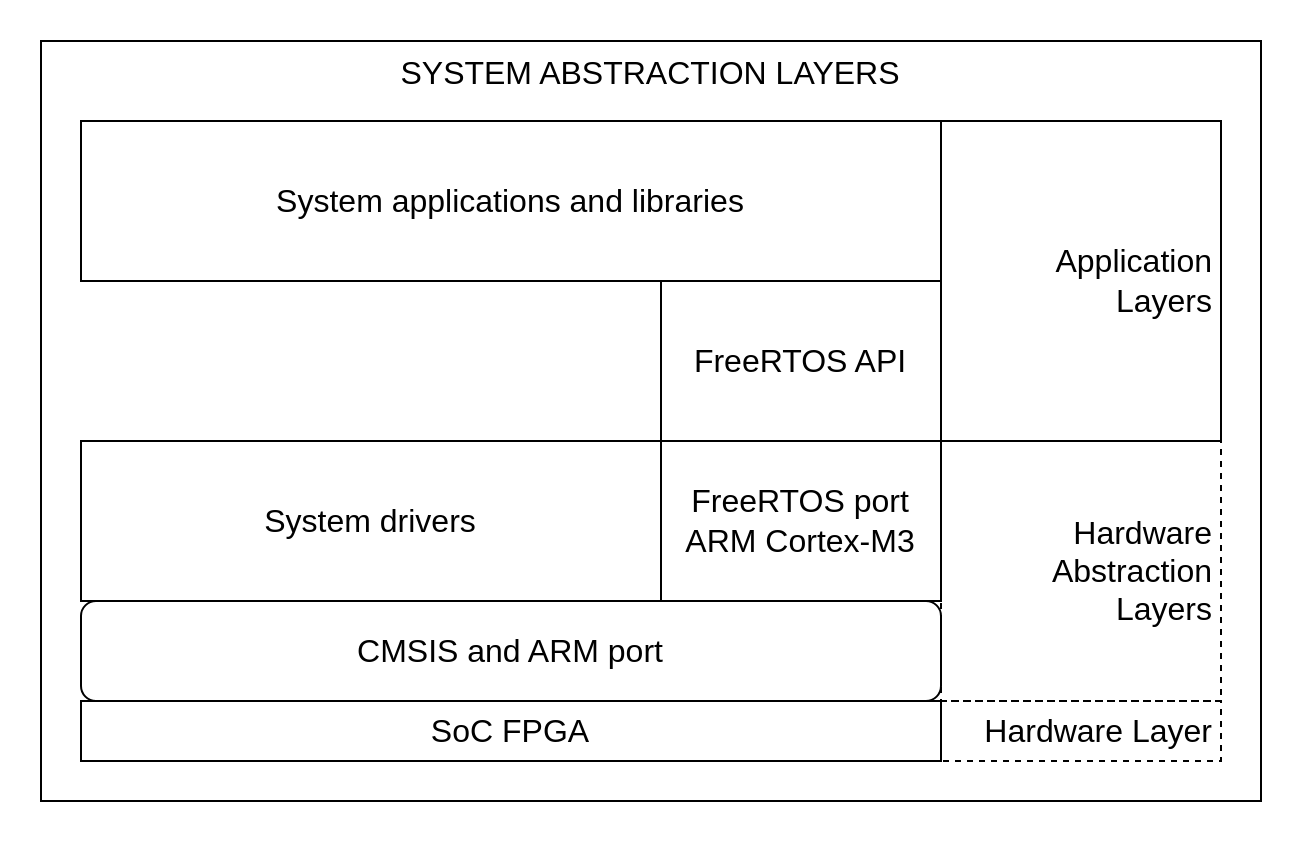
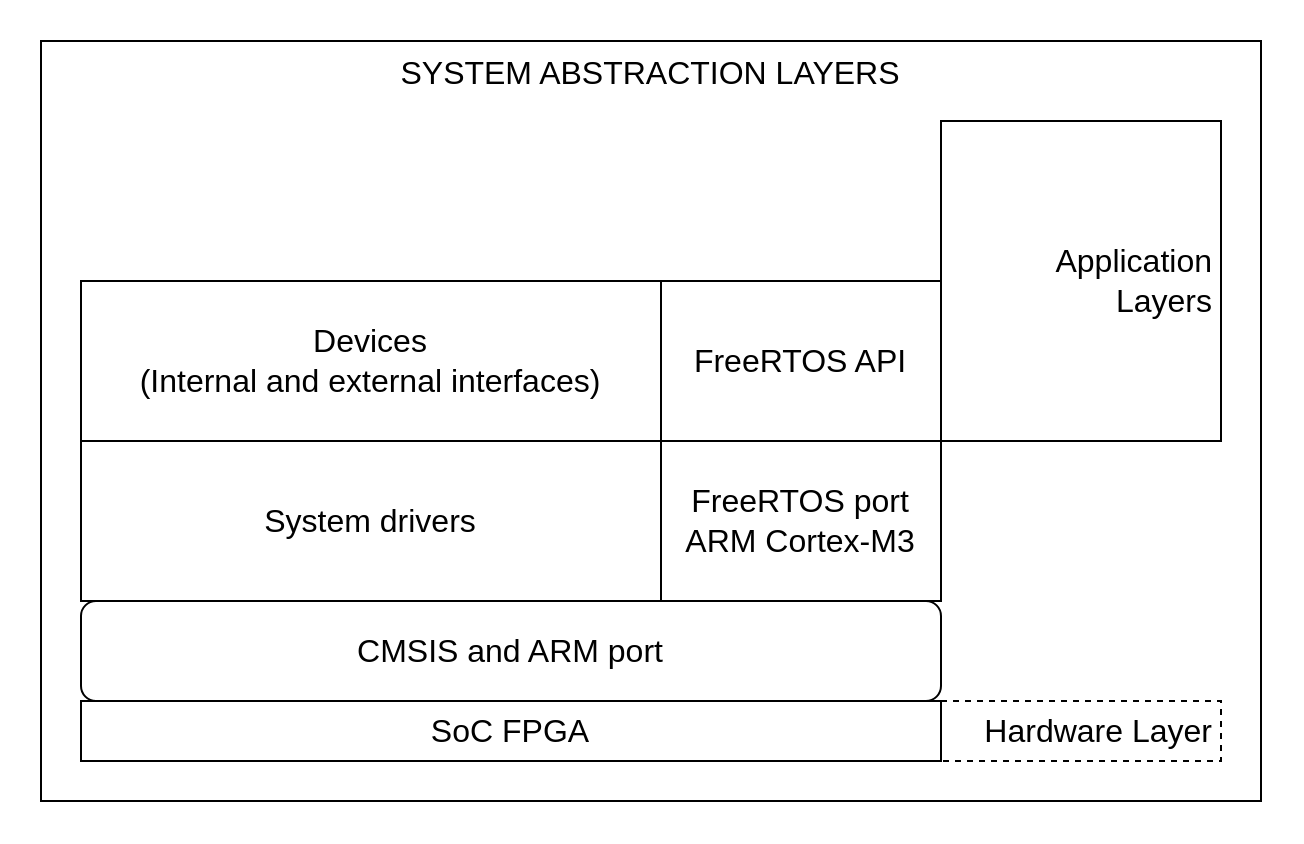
node "System applications and libraries": removed
node "Devices (Internal and external interfaces)": added
node "Hardware Abstraction Layers": removed
